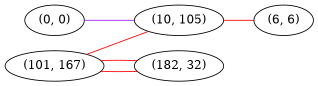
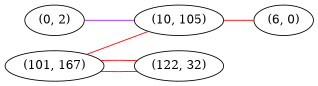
node "(0, 0)": label "(0, 0)" -> "(0, 2)"
node "(6, 6)": label "(6, 6)" -> "(6, 0)"
node "(182, 32)": label "(182, 32)" -> "(122, 32)"
